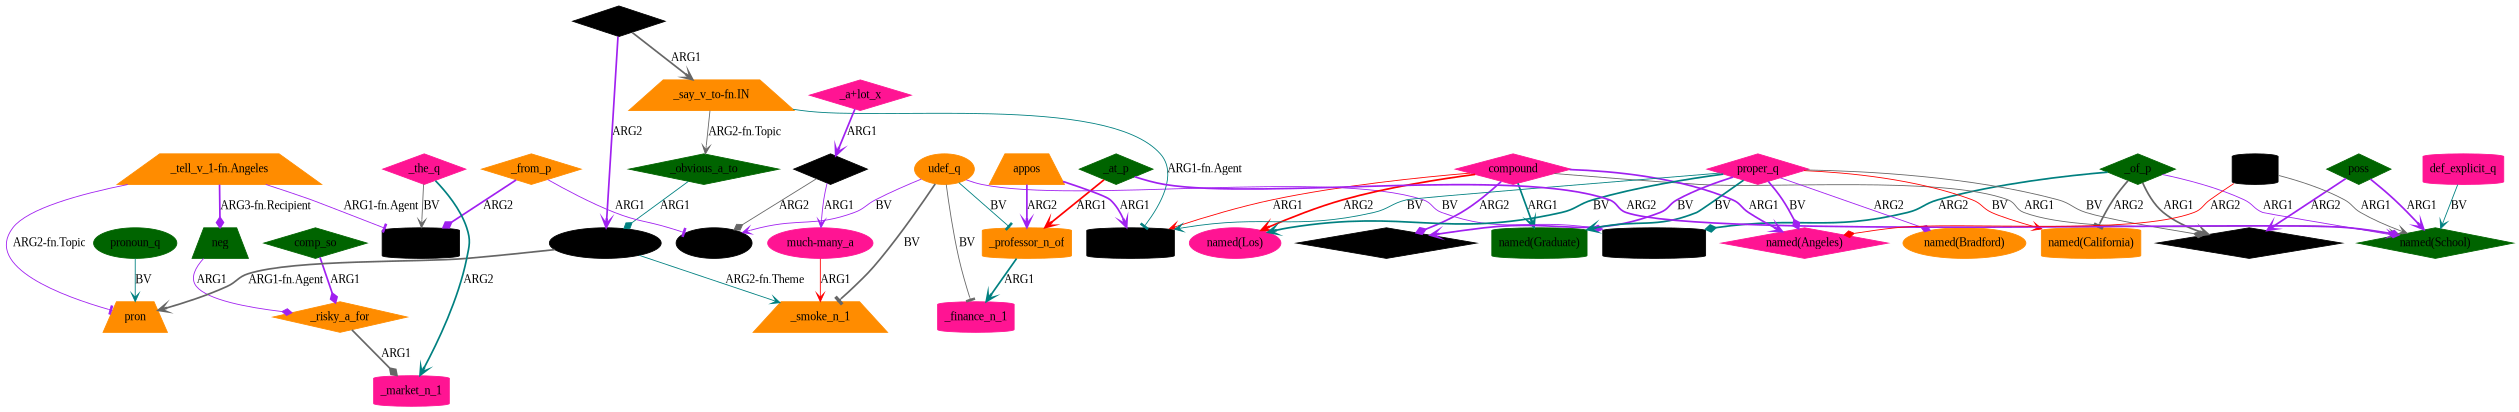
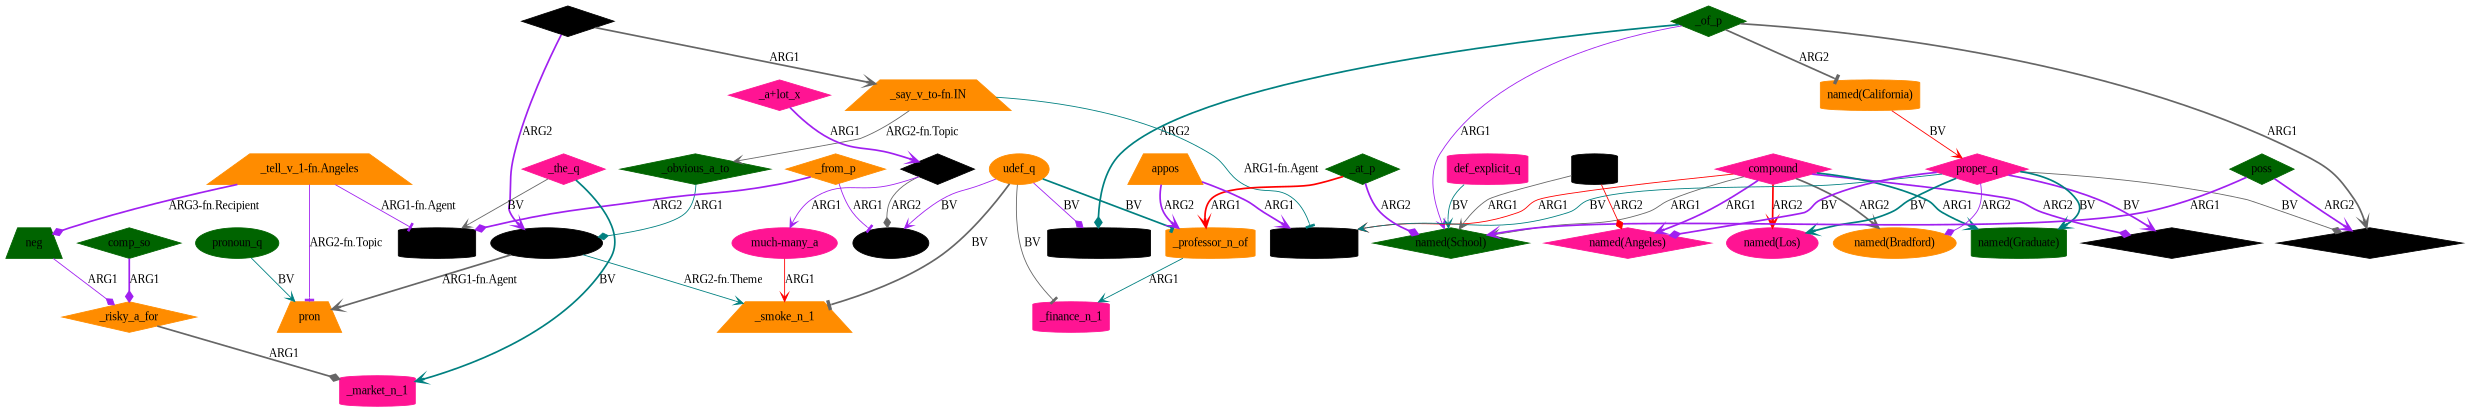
edge "proper_q" -> "named(California)": reversed
edge "compound" -> "named(Bradford)": added, label "ARG2"
edge "udef_q" -> "_professor_n_of": style solid -> bold
edge "_professor_n_of" -> "_finance_n_1": style bold -> solid
edge "_the_q" -> "_market_n_1": label "ARG2" -> "BV"
